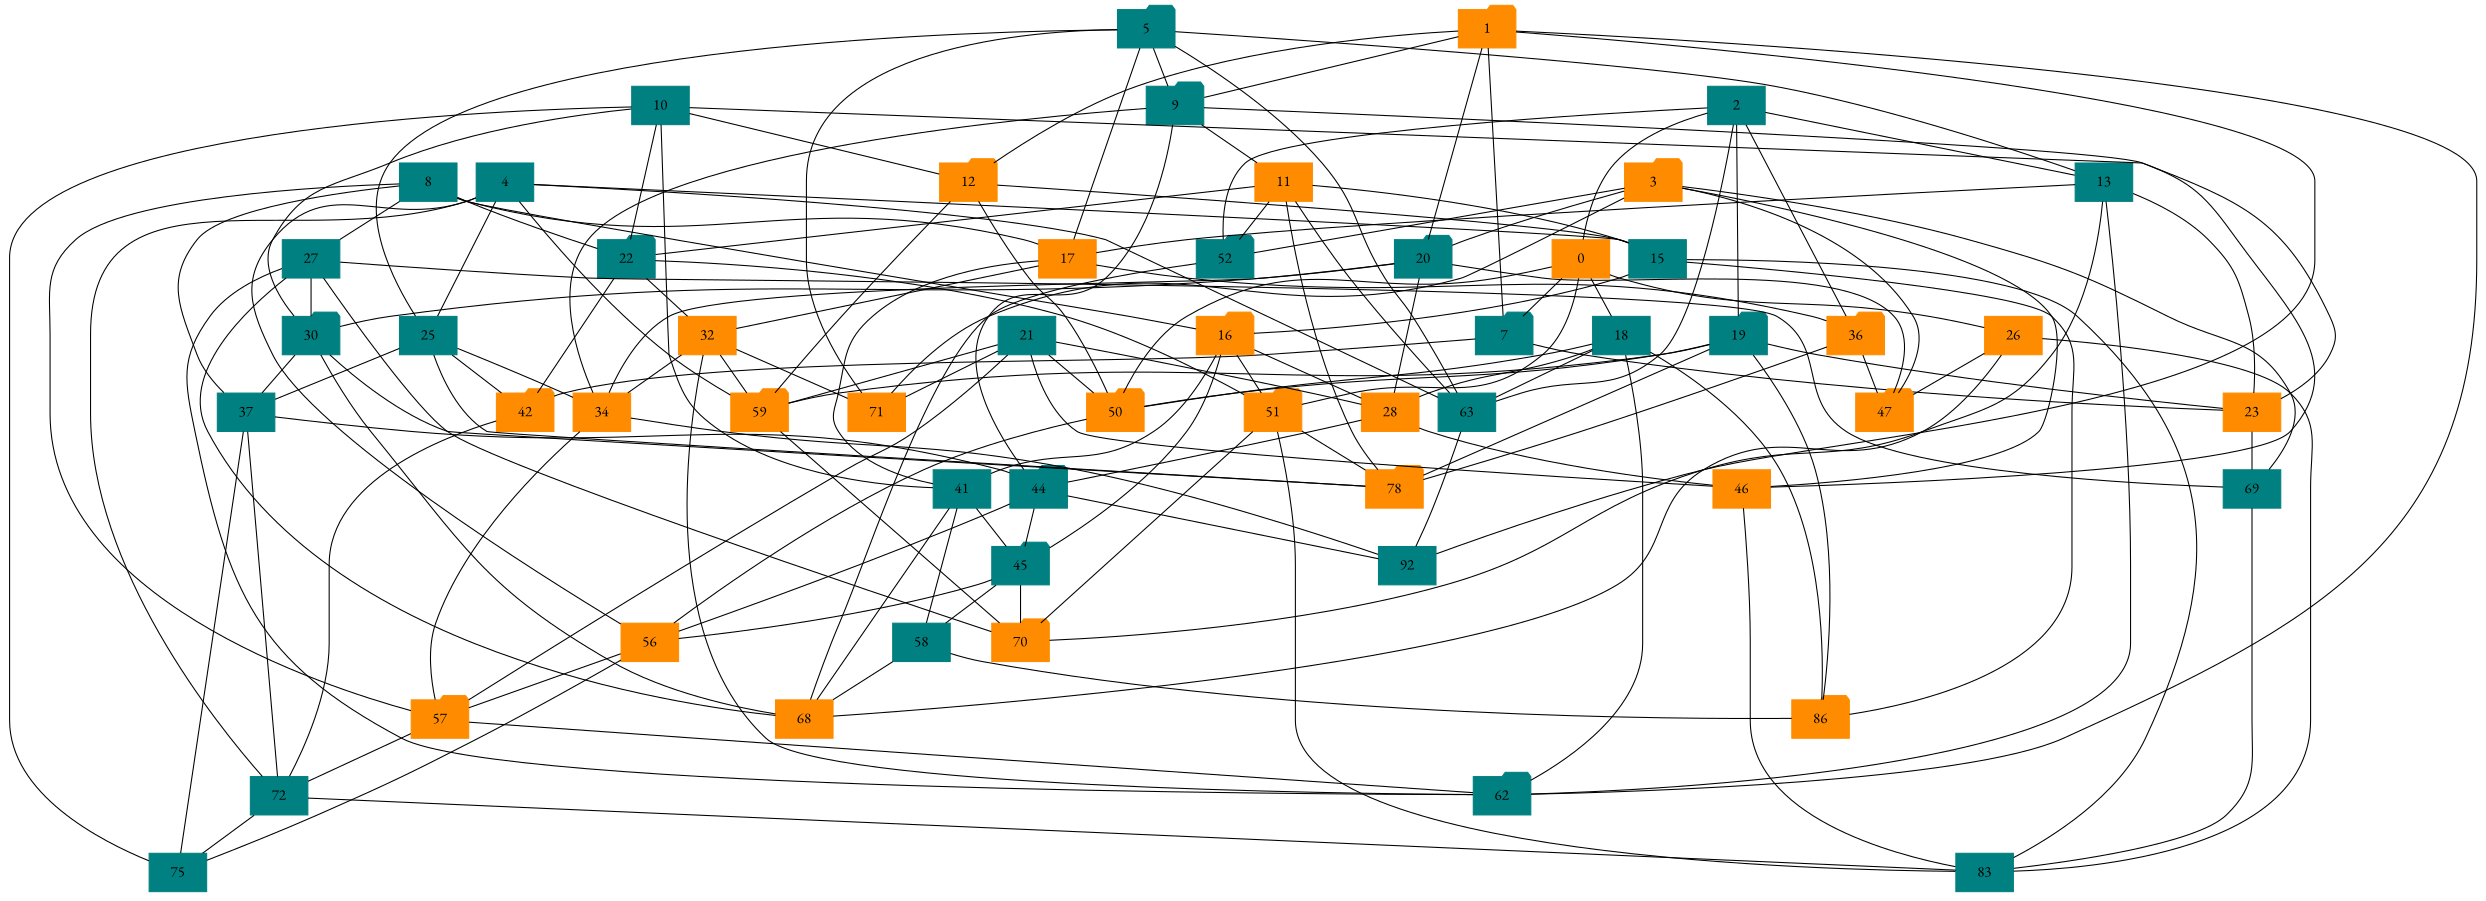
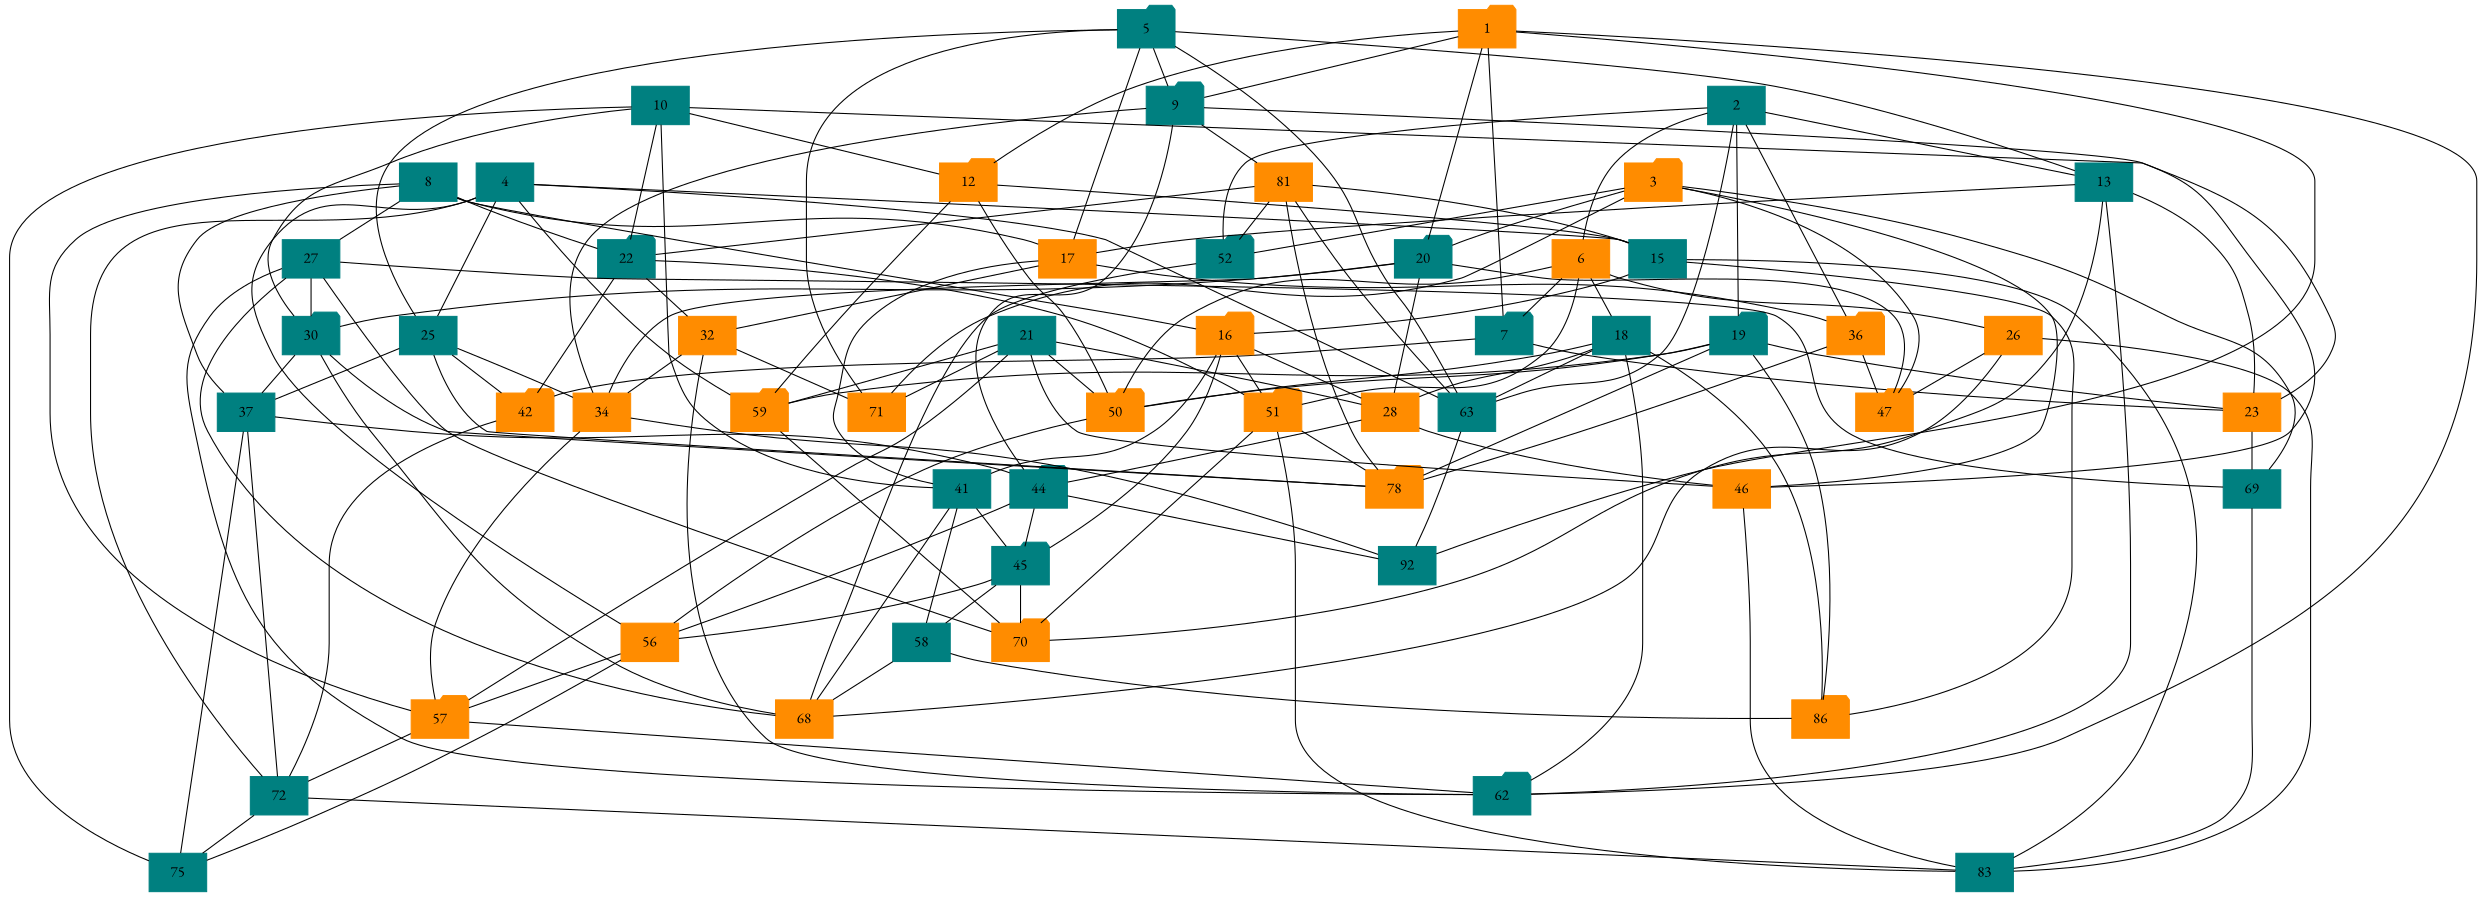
node "11": label "11" -> "81"
node "0": label "0" -> "6"
edge "32" -- "59": removed
